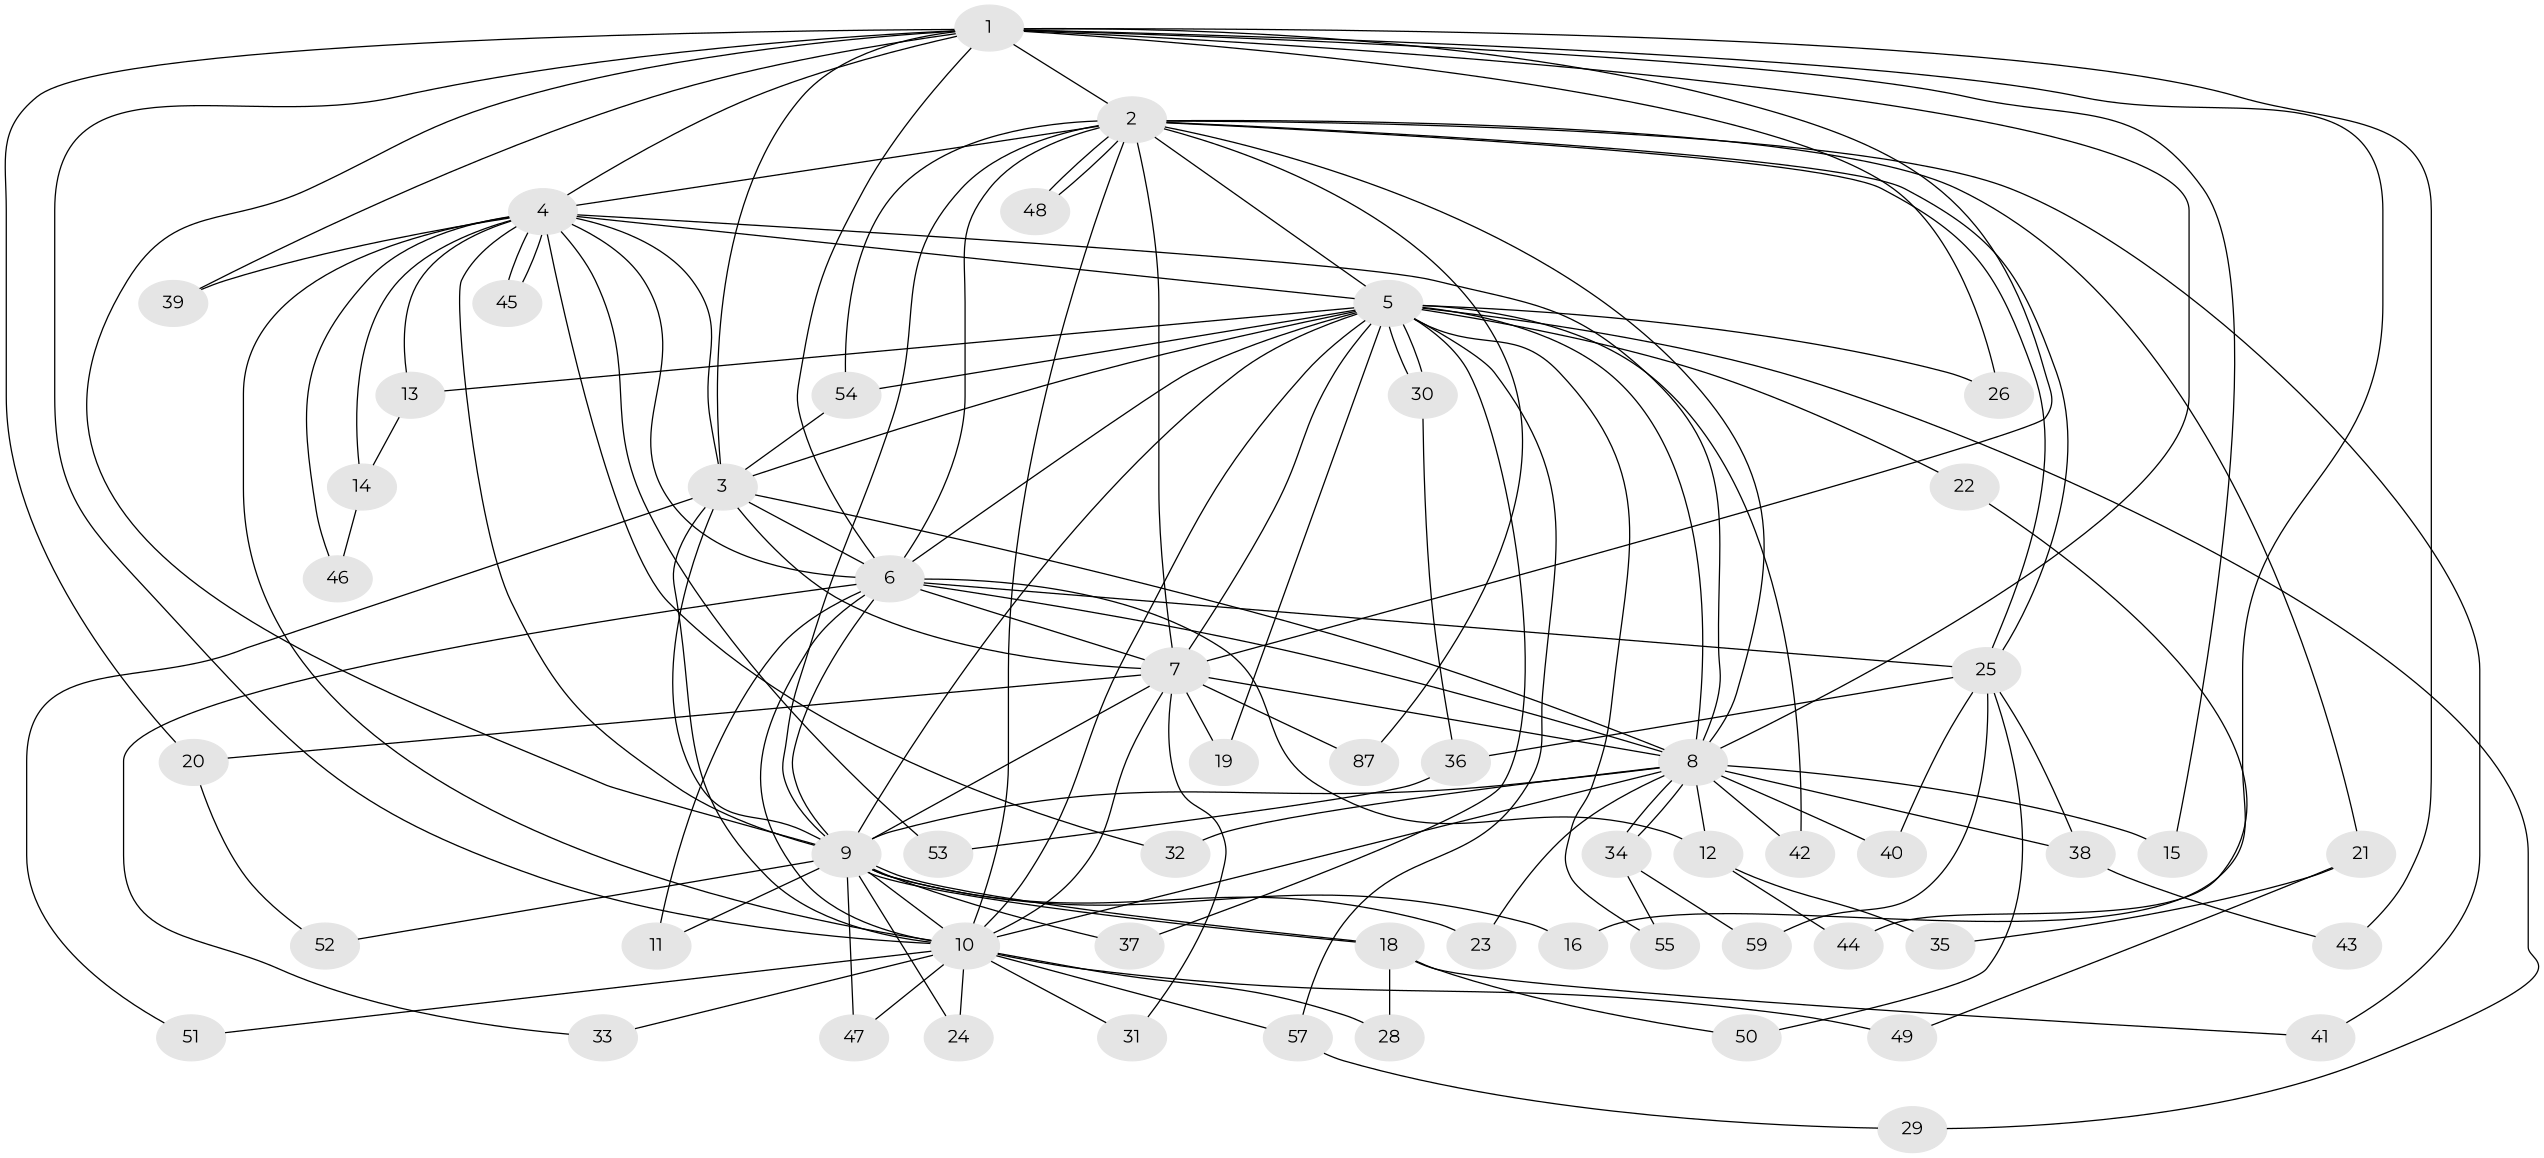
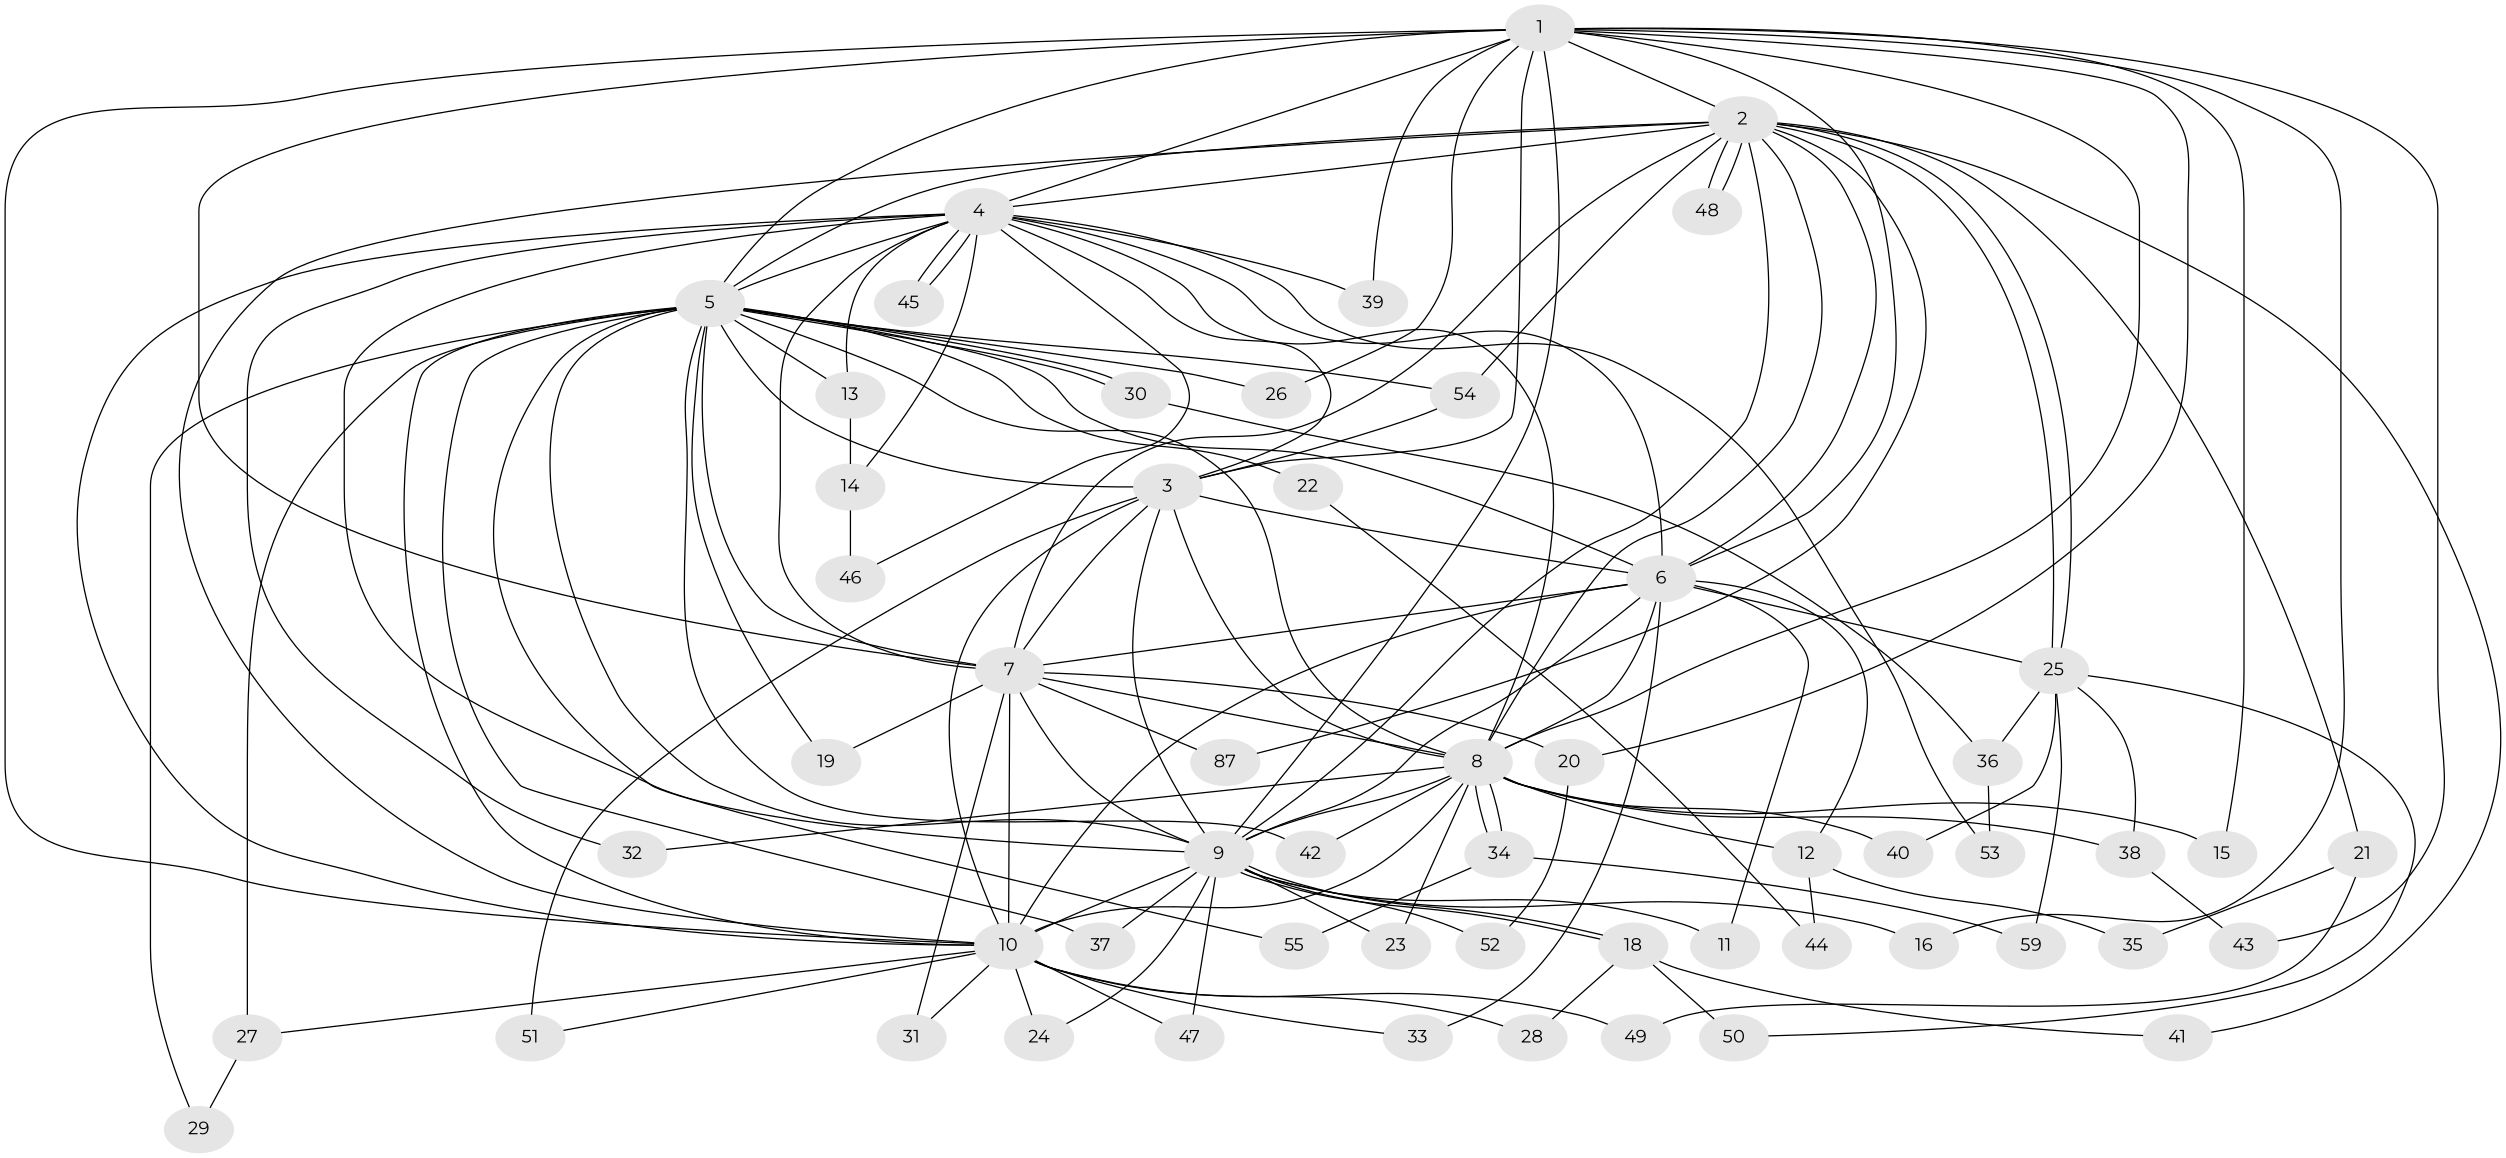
edge "1" -- "5": added
edge "4" -- "7": added
node "57": label "57" -> "27"
